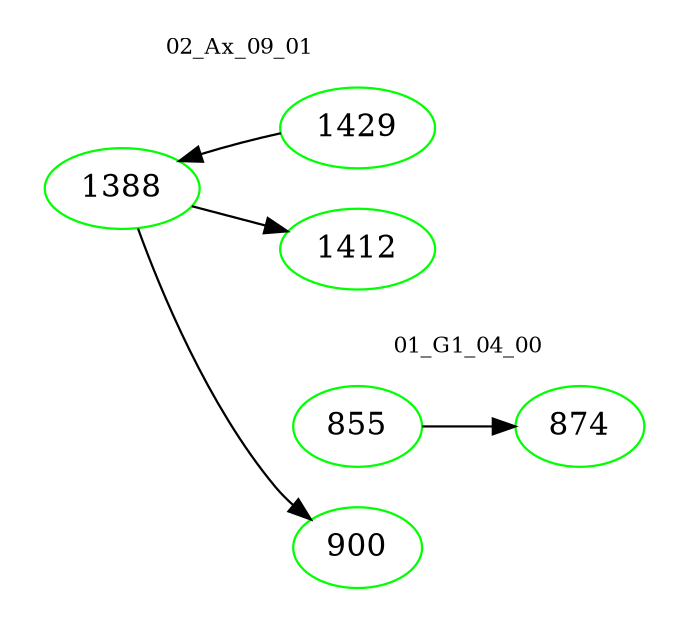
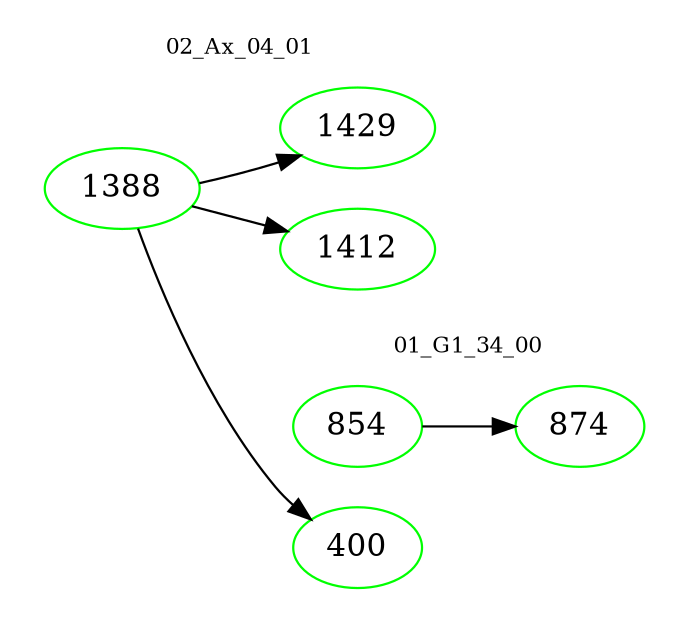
cluster "02_Ax_09_01": label "02_Ax_09_01" -> "02_Ax_04_01"
edge "1429" -> "1388": reversed
cluster "01_G1_04_00": label "01_G1_04_00" -> "01_G1_34_00"
node "855": label "855" -> "854"
node "900": label "900" -> "400"
